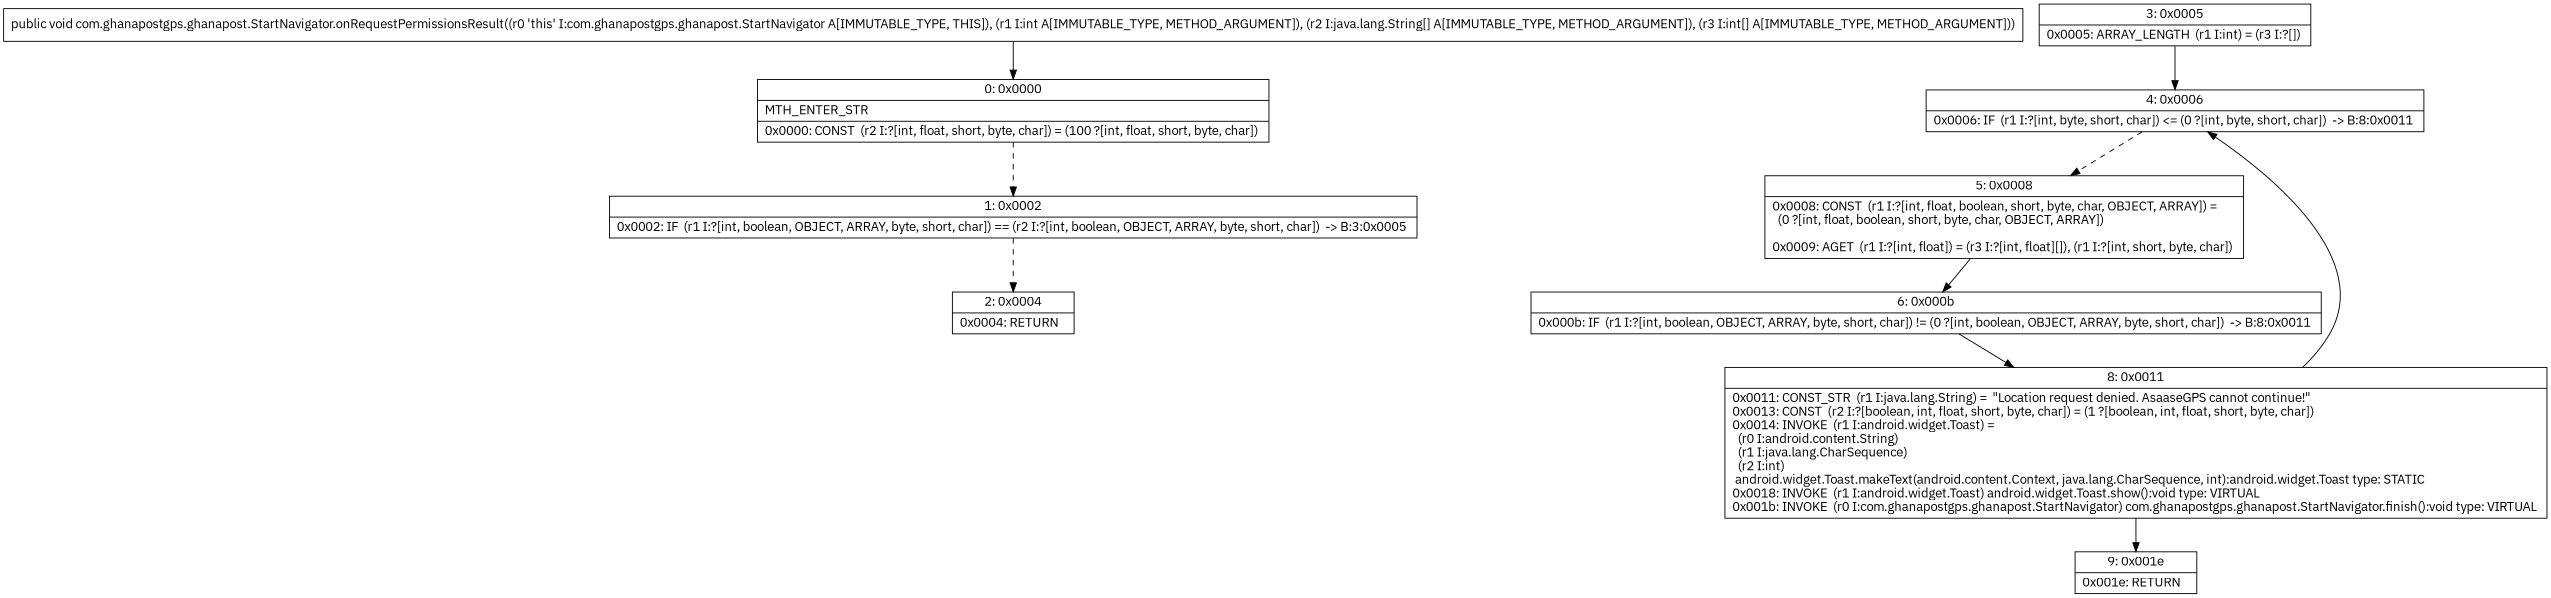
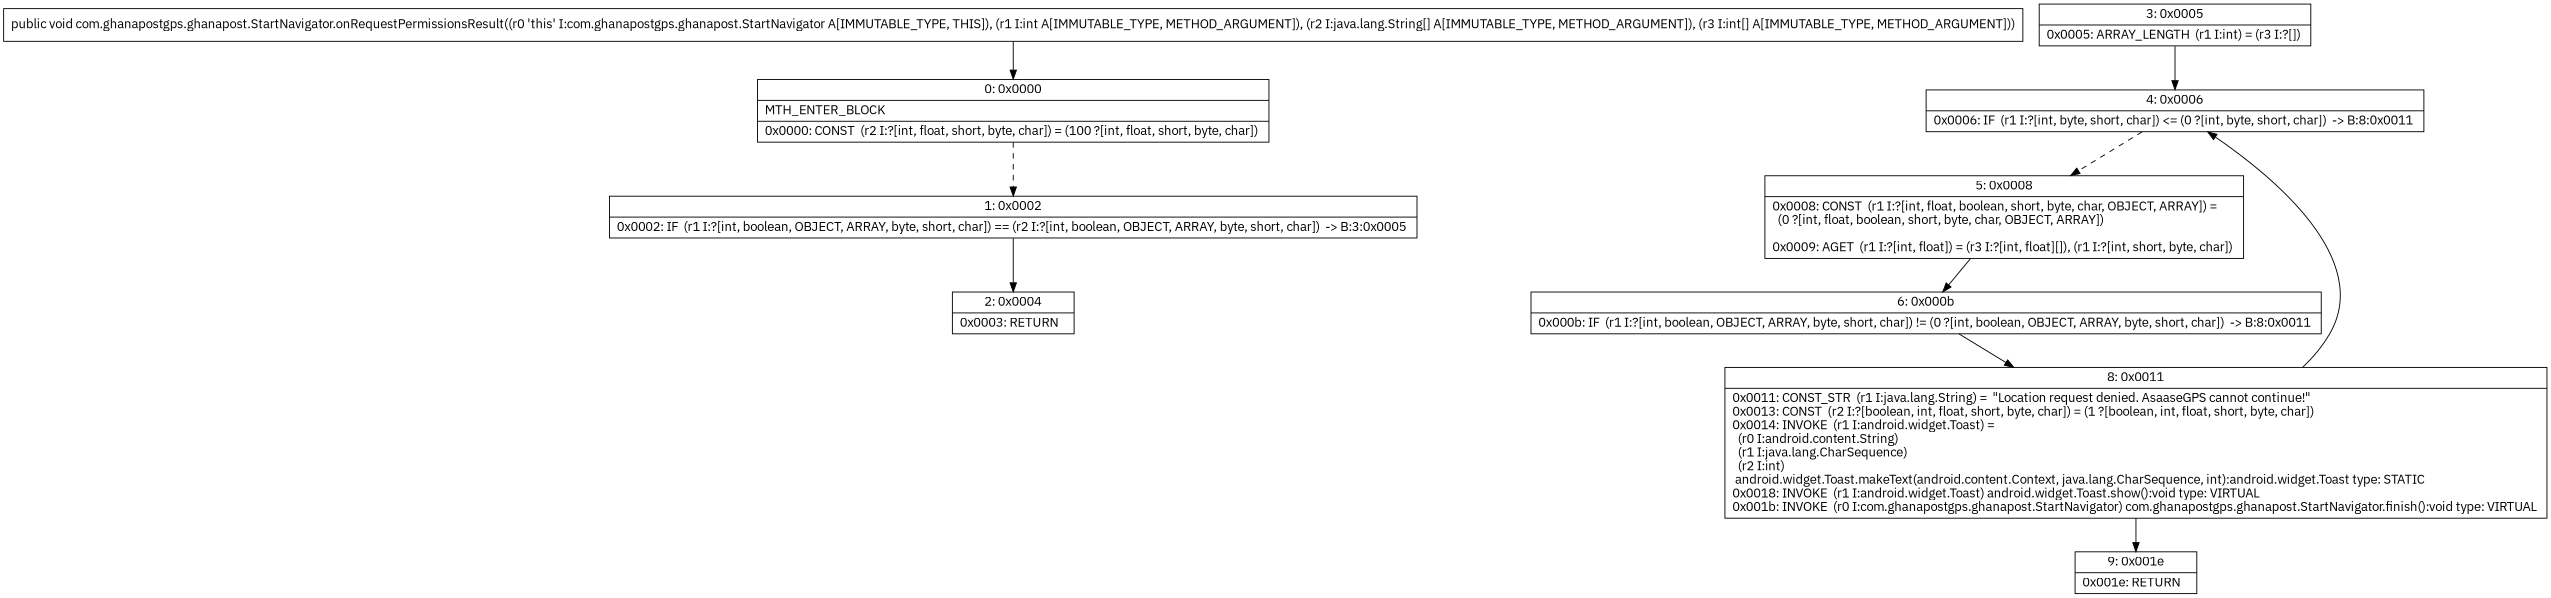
node "0: 0x0000": text "MTH_ENTER_STR" -> "MTH_ENTER_BLOCK"
edge "1: 0x0002" -> "2: 0x0004": style dashed -> solid
node "2: 0x0004": text "0x0004: RETURN" -> "0x0003: RETURN"
